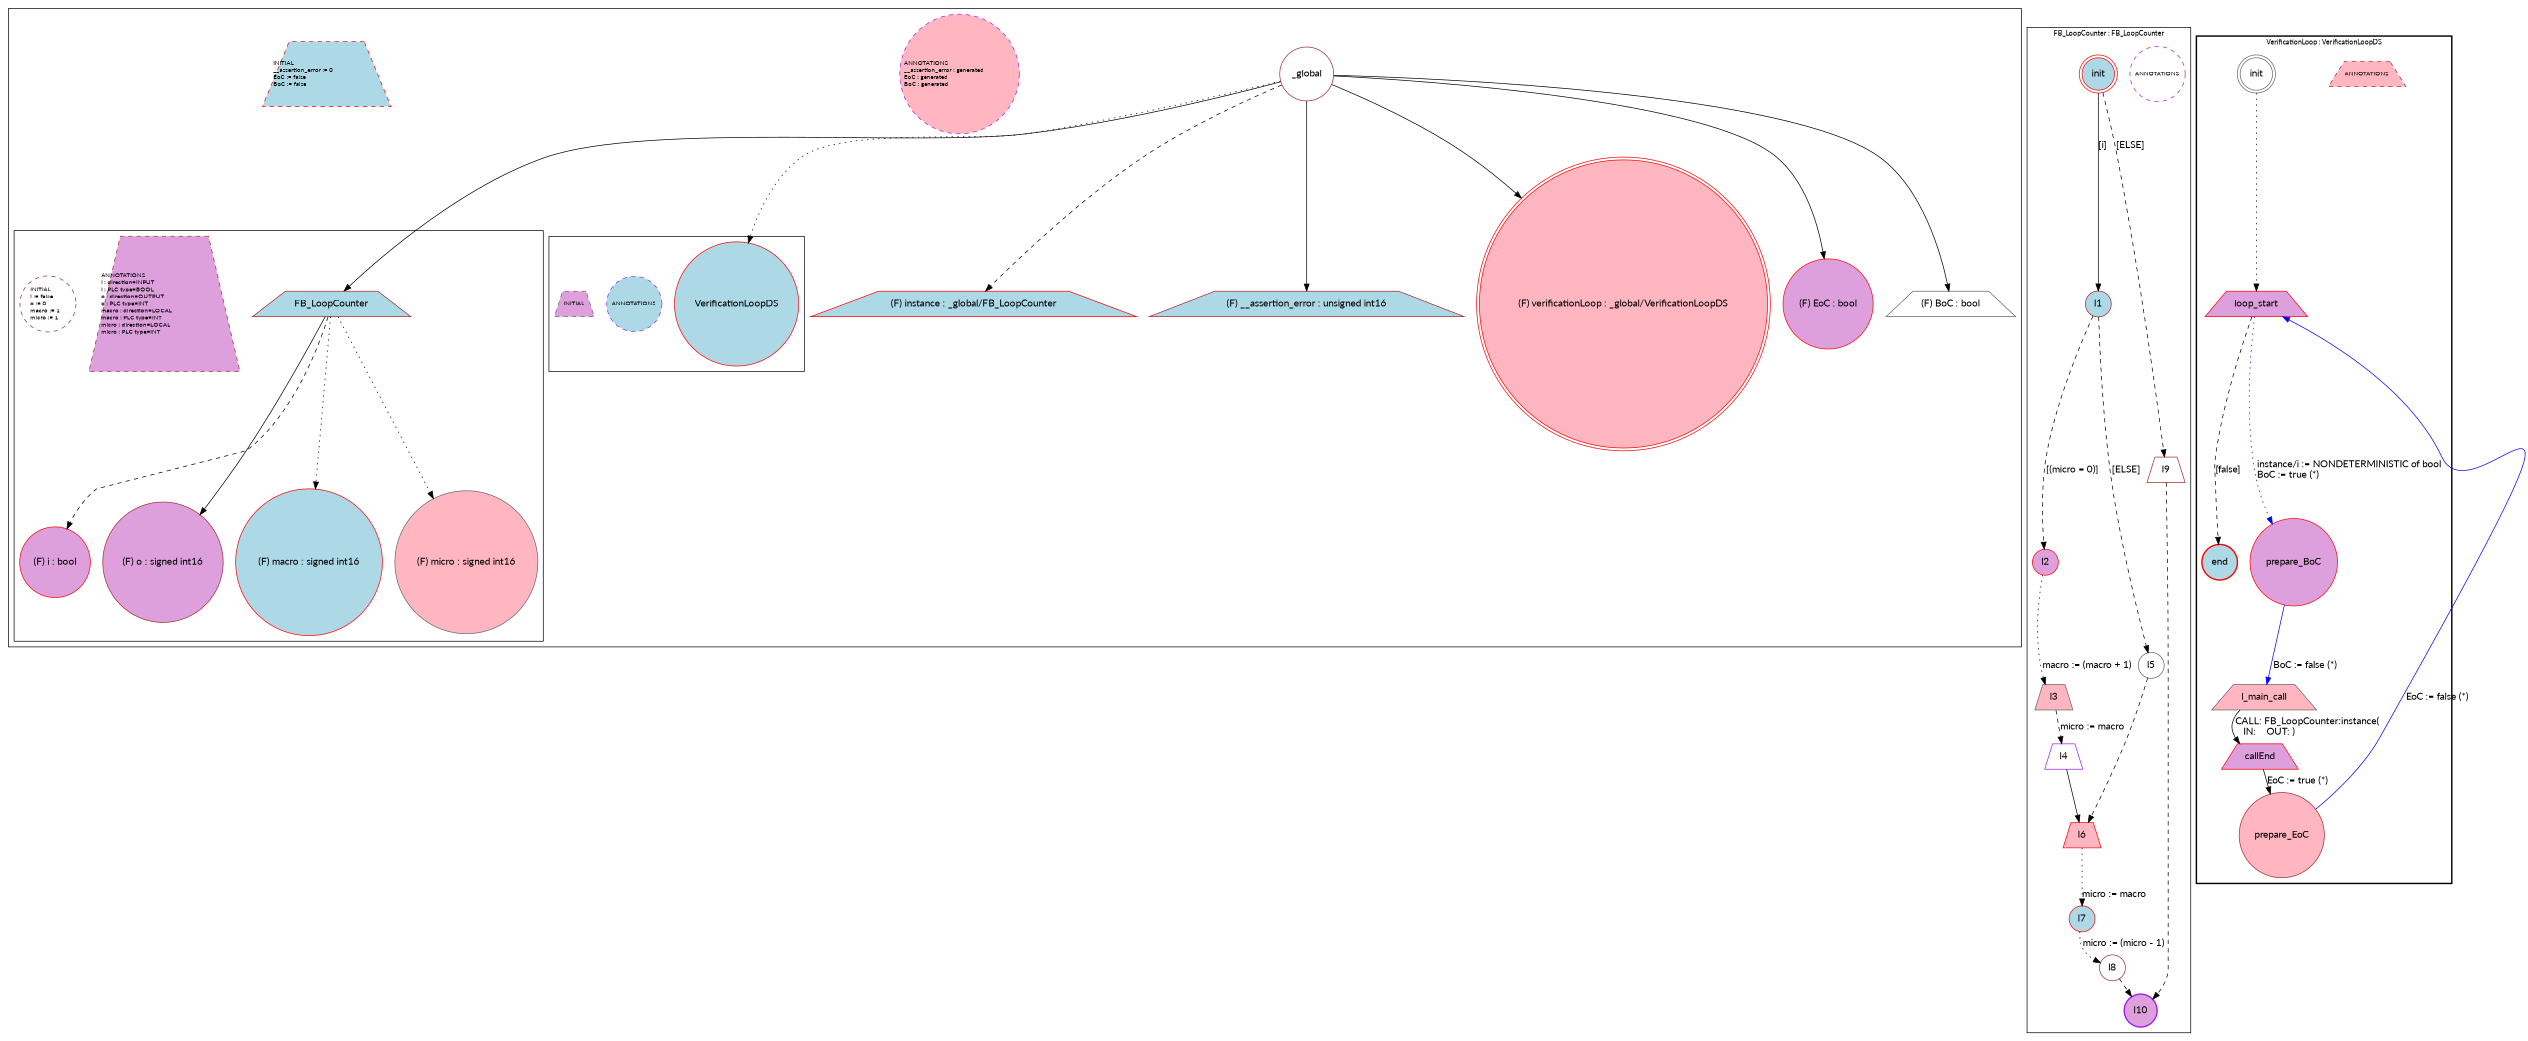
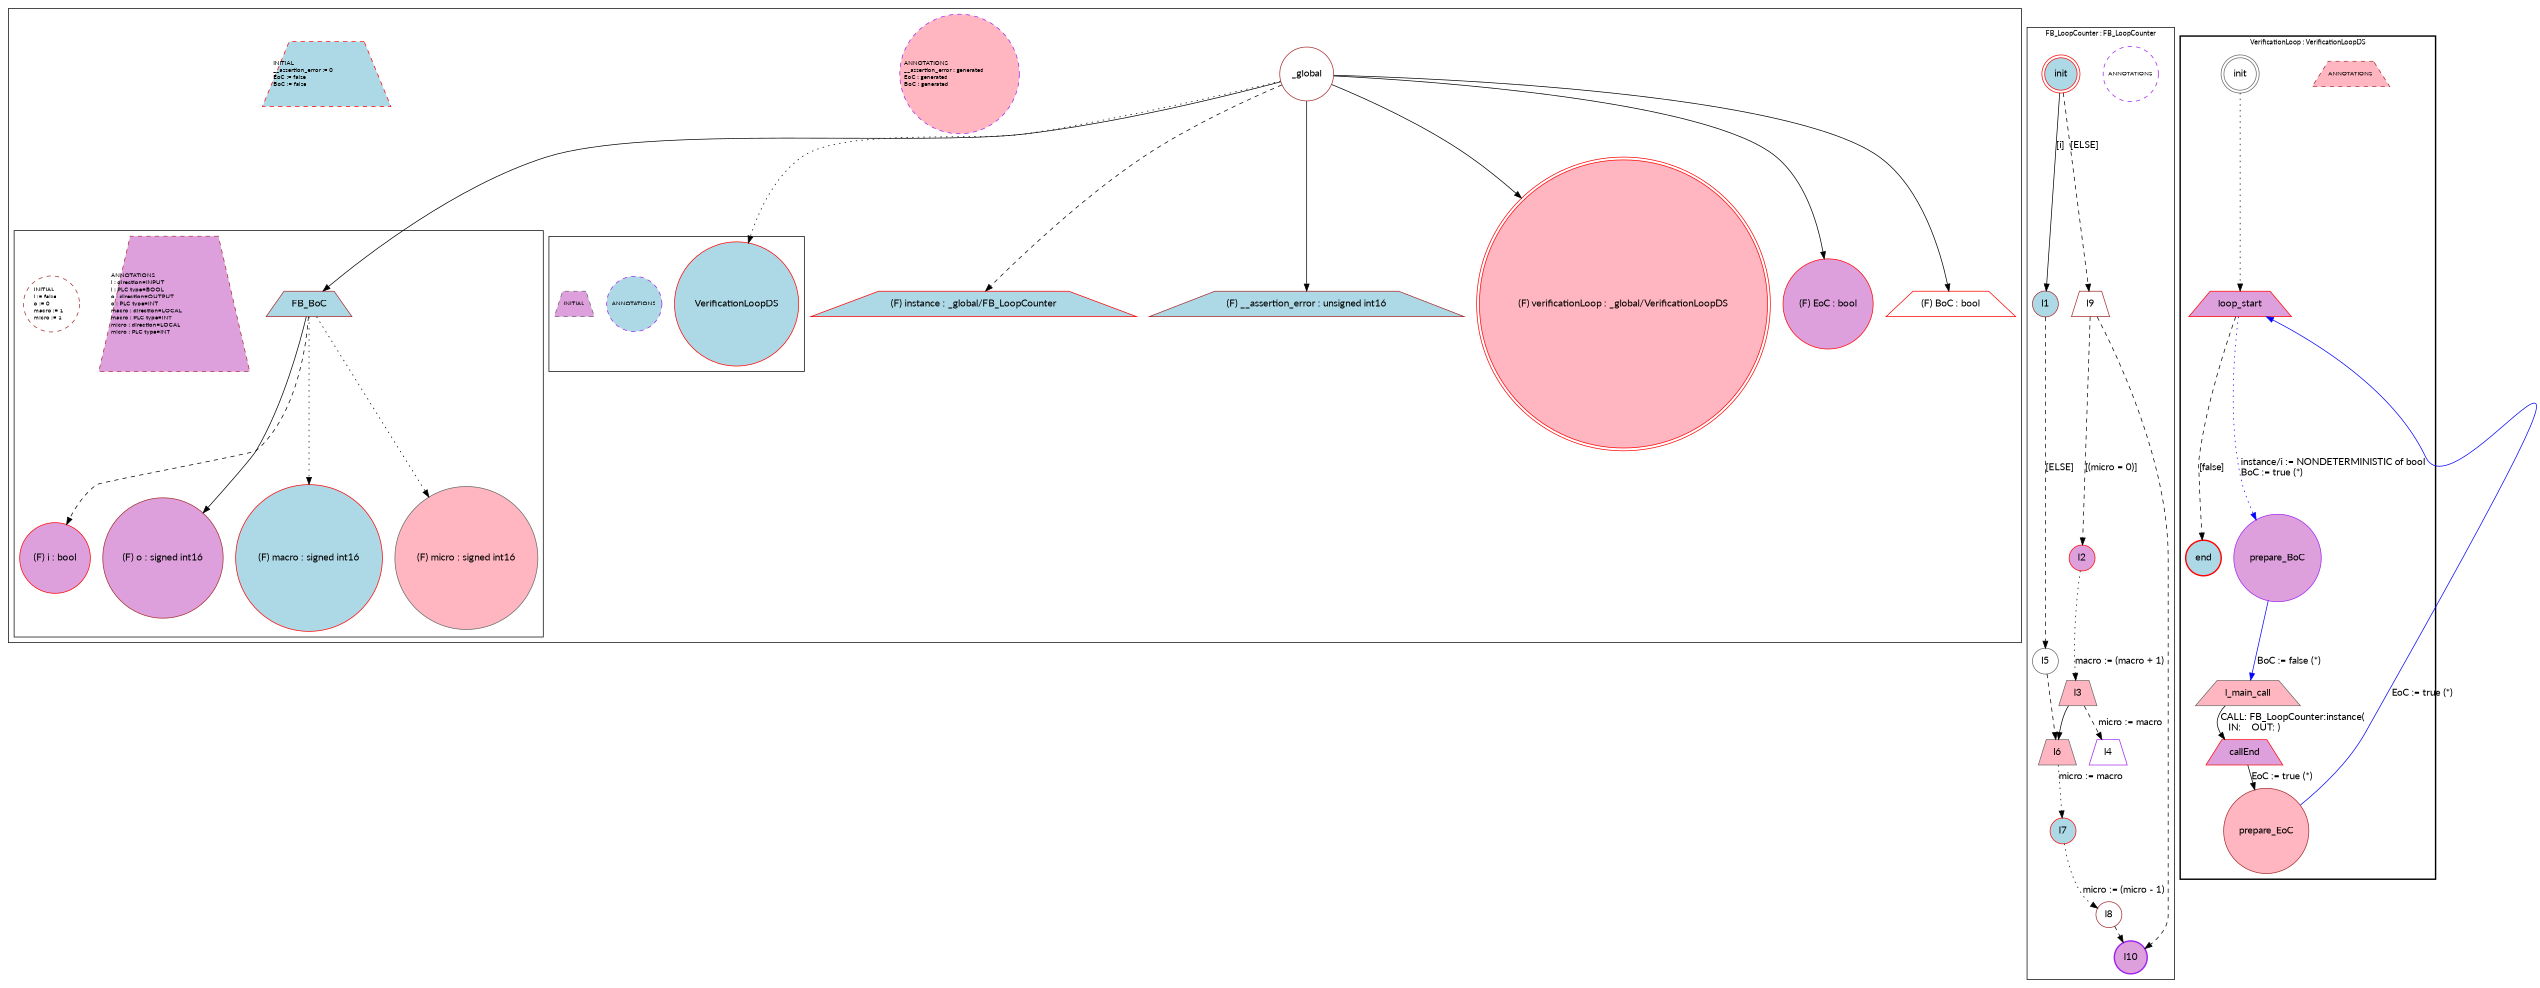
node "FB_LoopCounter": label "FB_LoopCounter" -> "FB_BoC"
node "(F) BoC : bool": color gray40 -> red
edge "l1" -> "l2": now "l9" -> "l2"
node "prepare_BoC": color red -> purple
edge "prepare_EoC" -> "loop_start": label "EoC := false (*)" -> "EoC := true (*)"
edge "l4" -> "l6": now "l3" -> "l6"
node "l6": color red -> gray40
